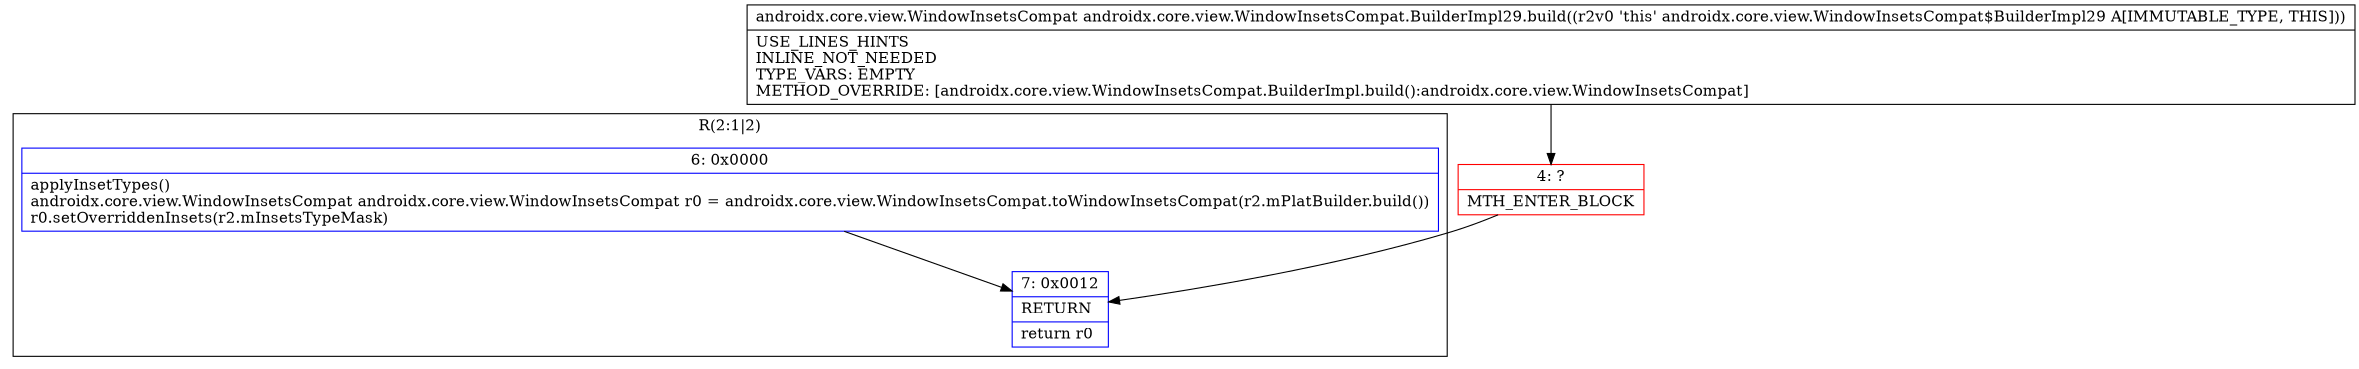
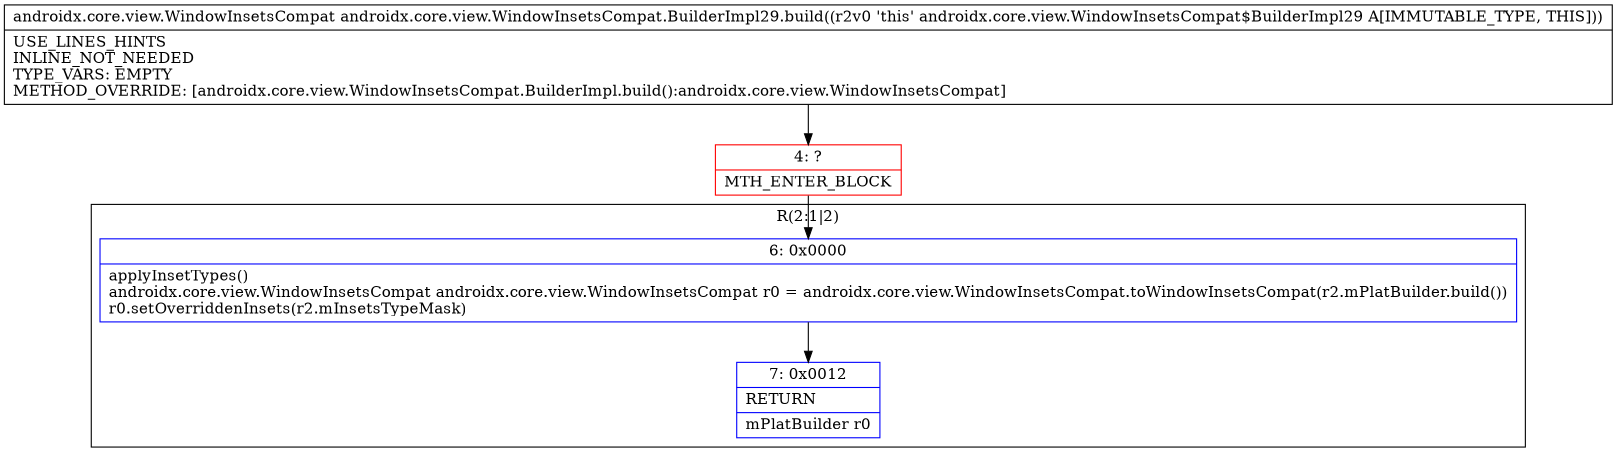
edge "4: ?" -> "7: 0x0012": now "4: ?" -> "6: 0x0000"
node "7: 0x0012": text "return r0" -> "mPlatBuilder r0"
